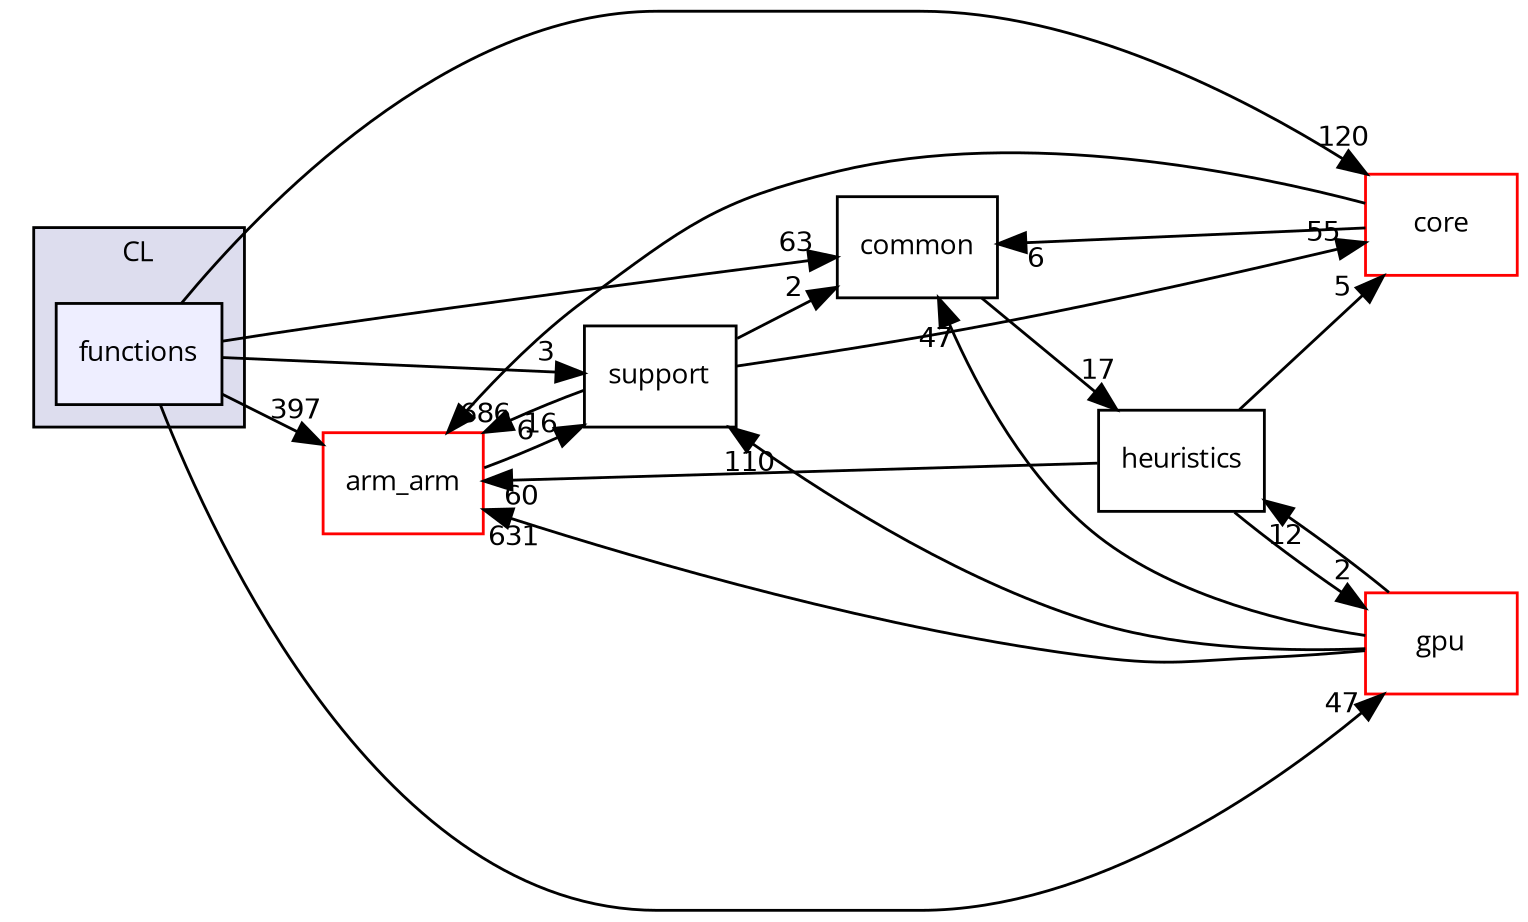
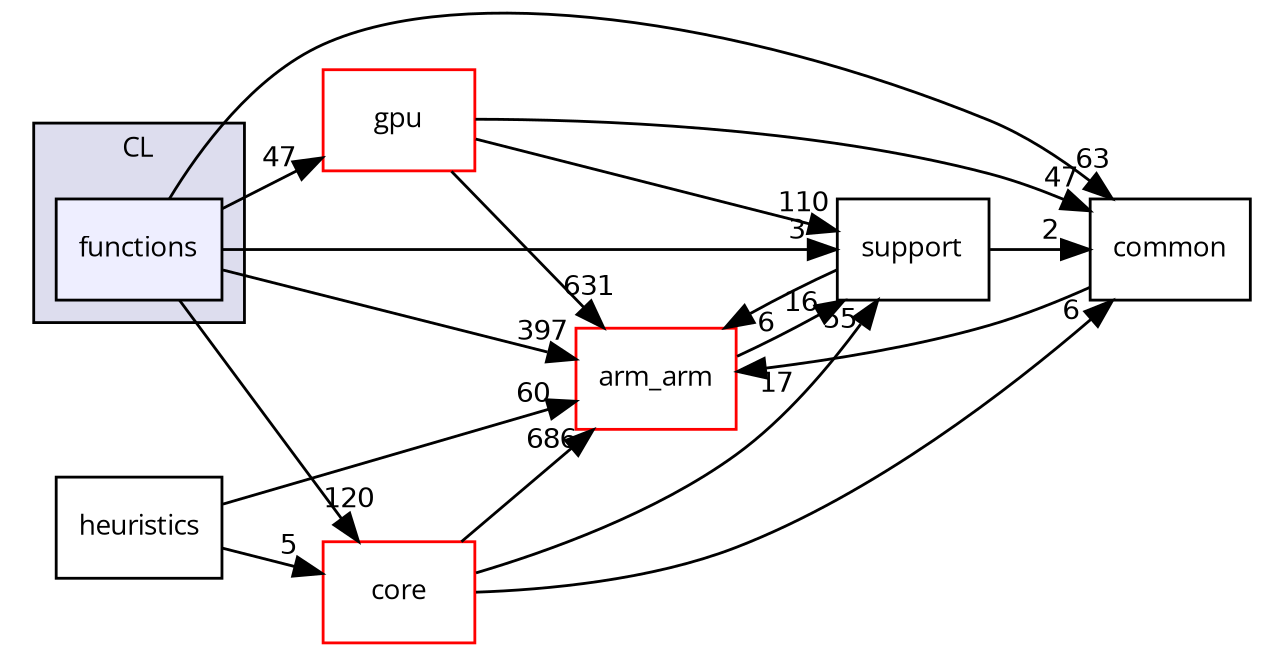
edge "support" -> "core": reversed
edge "common" -> "heuristics": now "common" -> "arm_arm"
edge "heuristics" -> "gpu": removed
edge "gpu" -> "heuristics": removed
